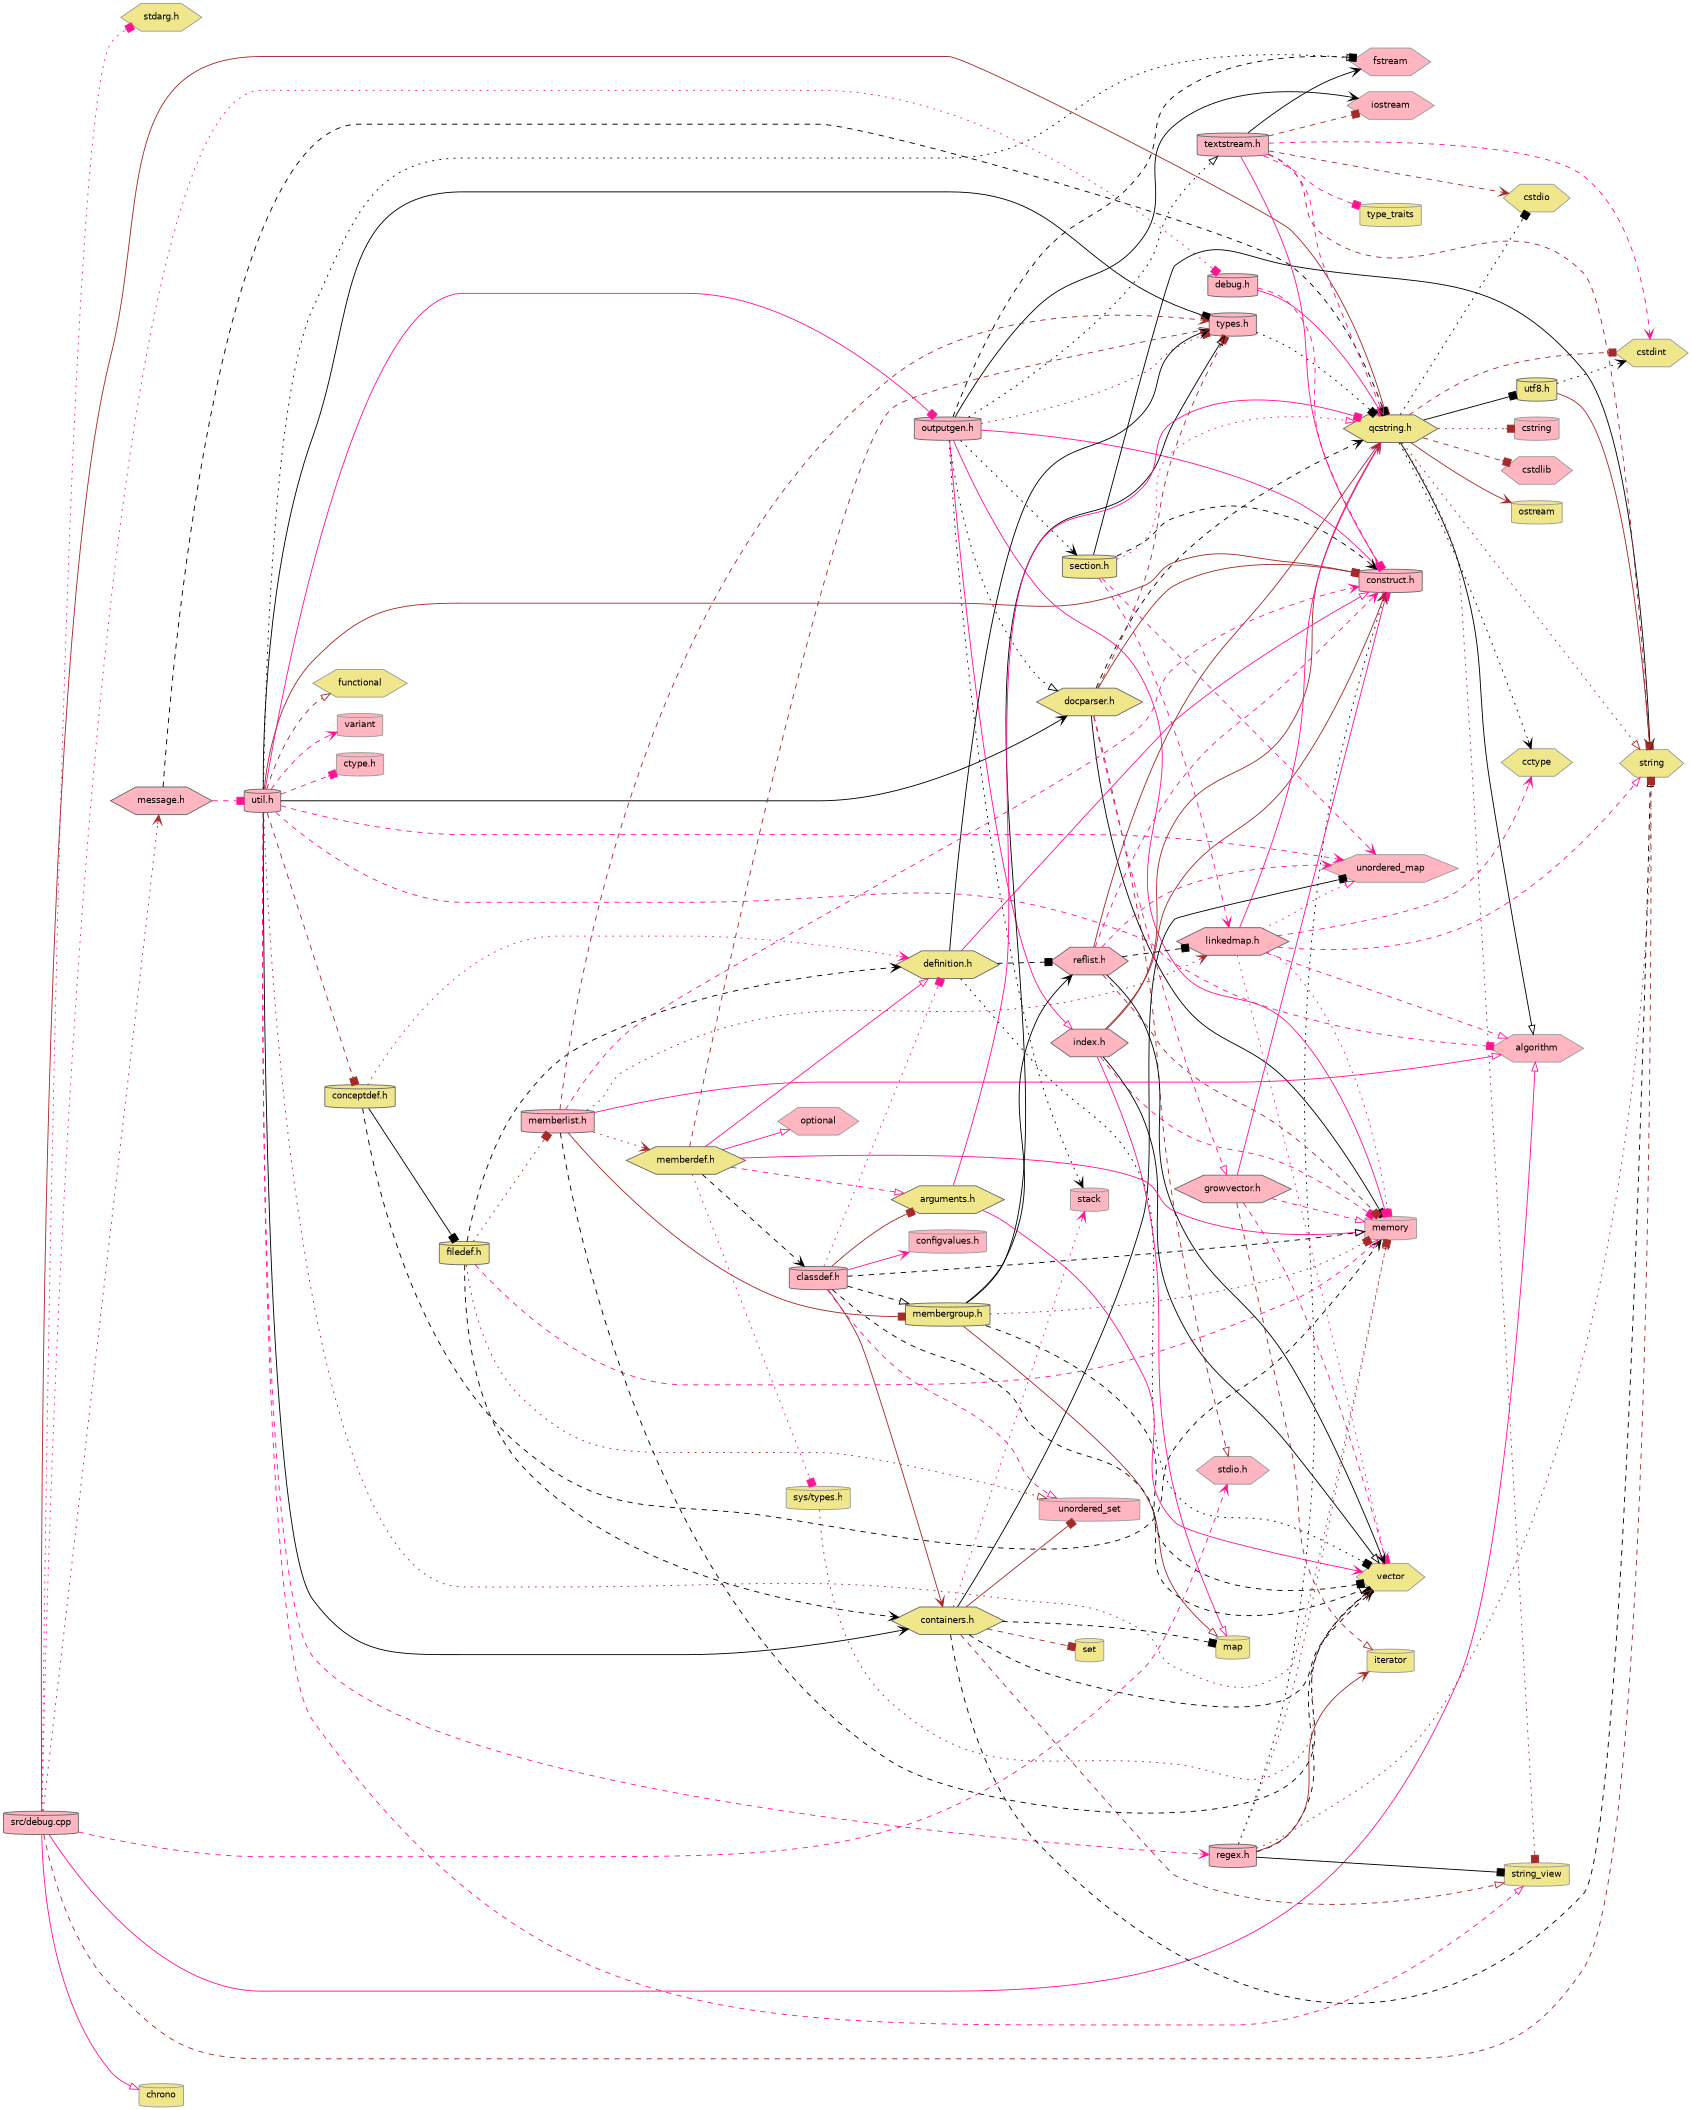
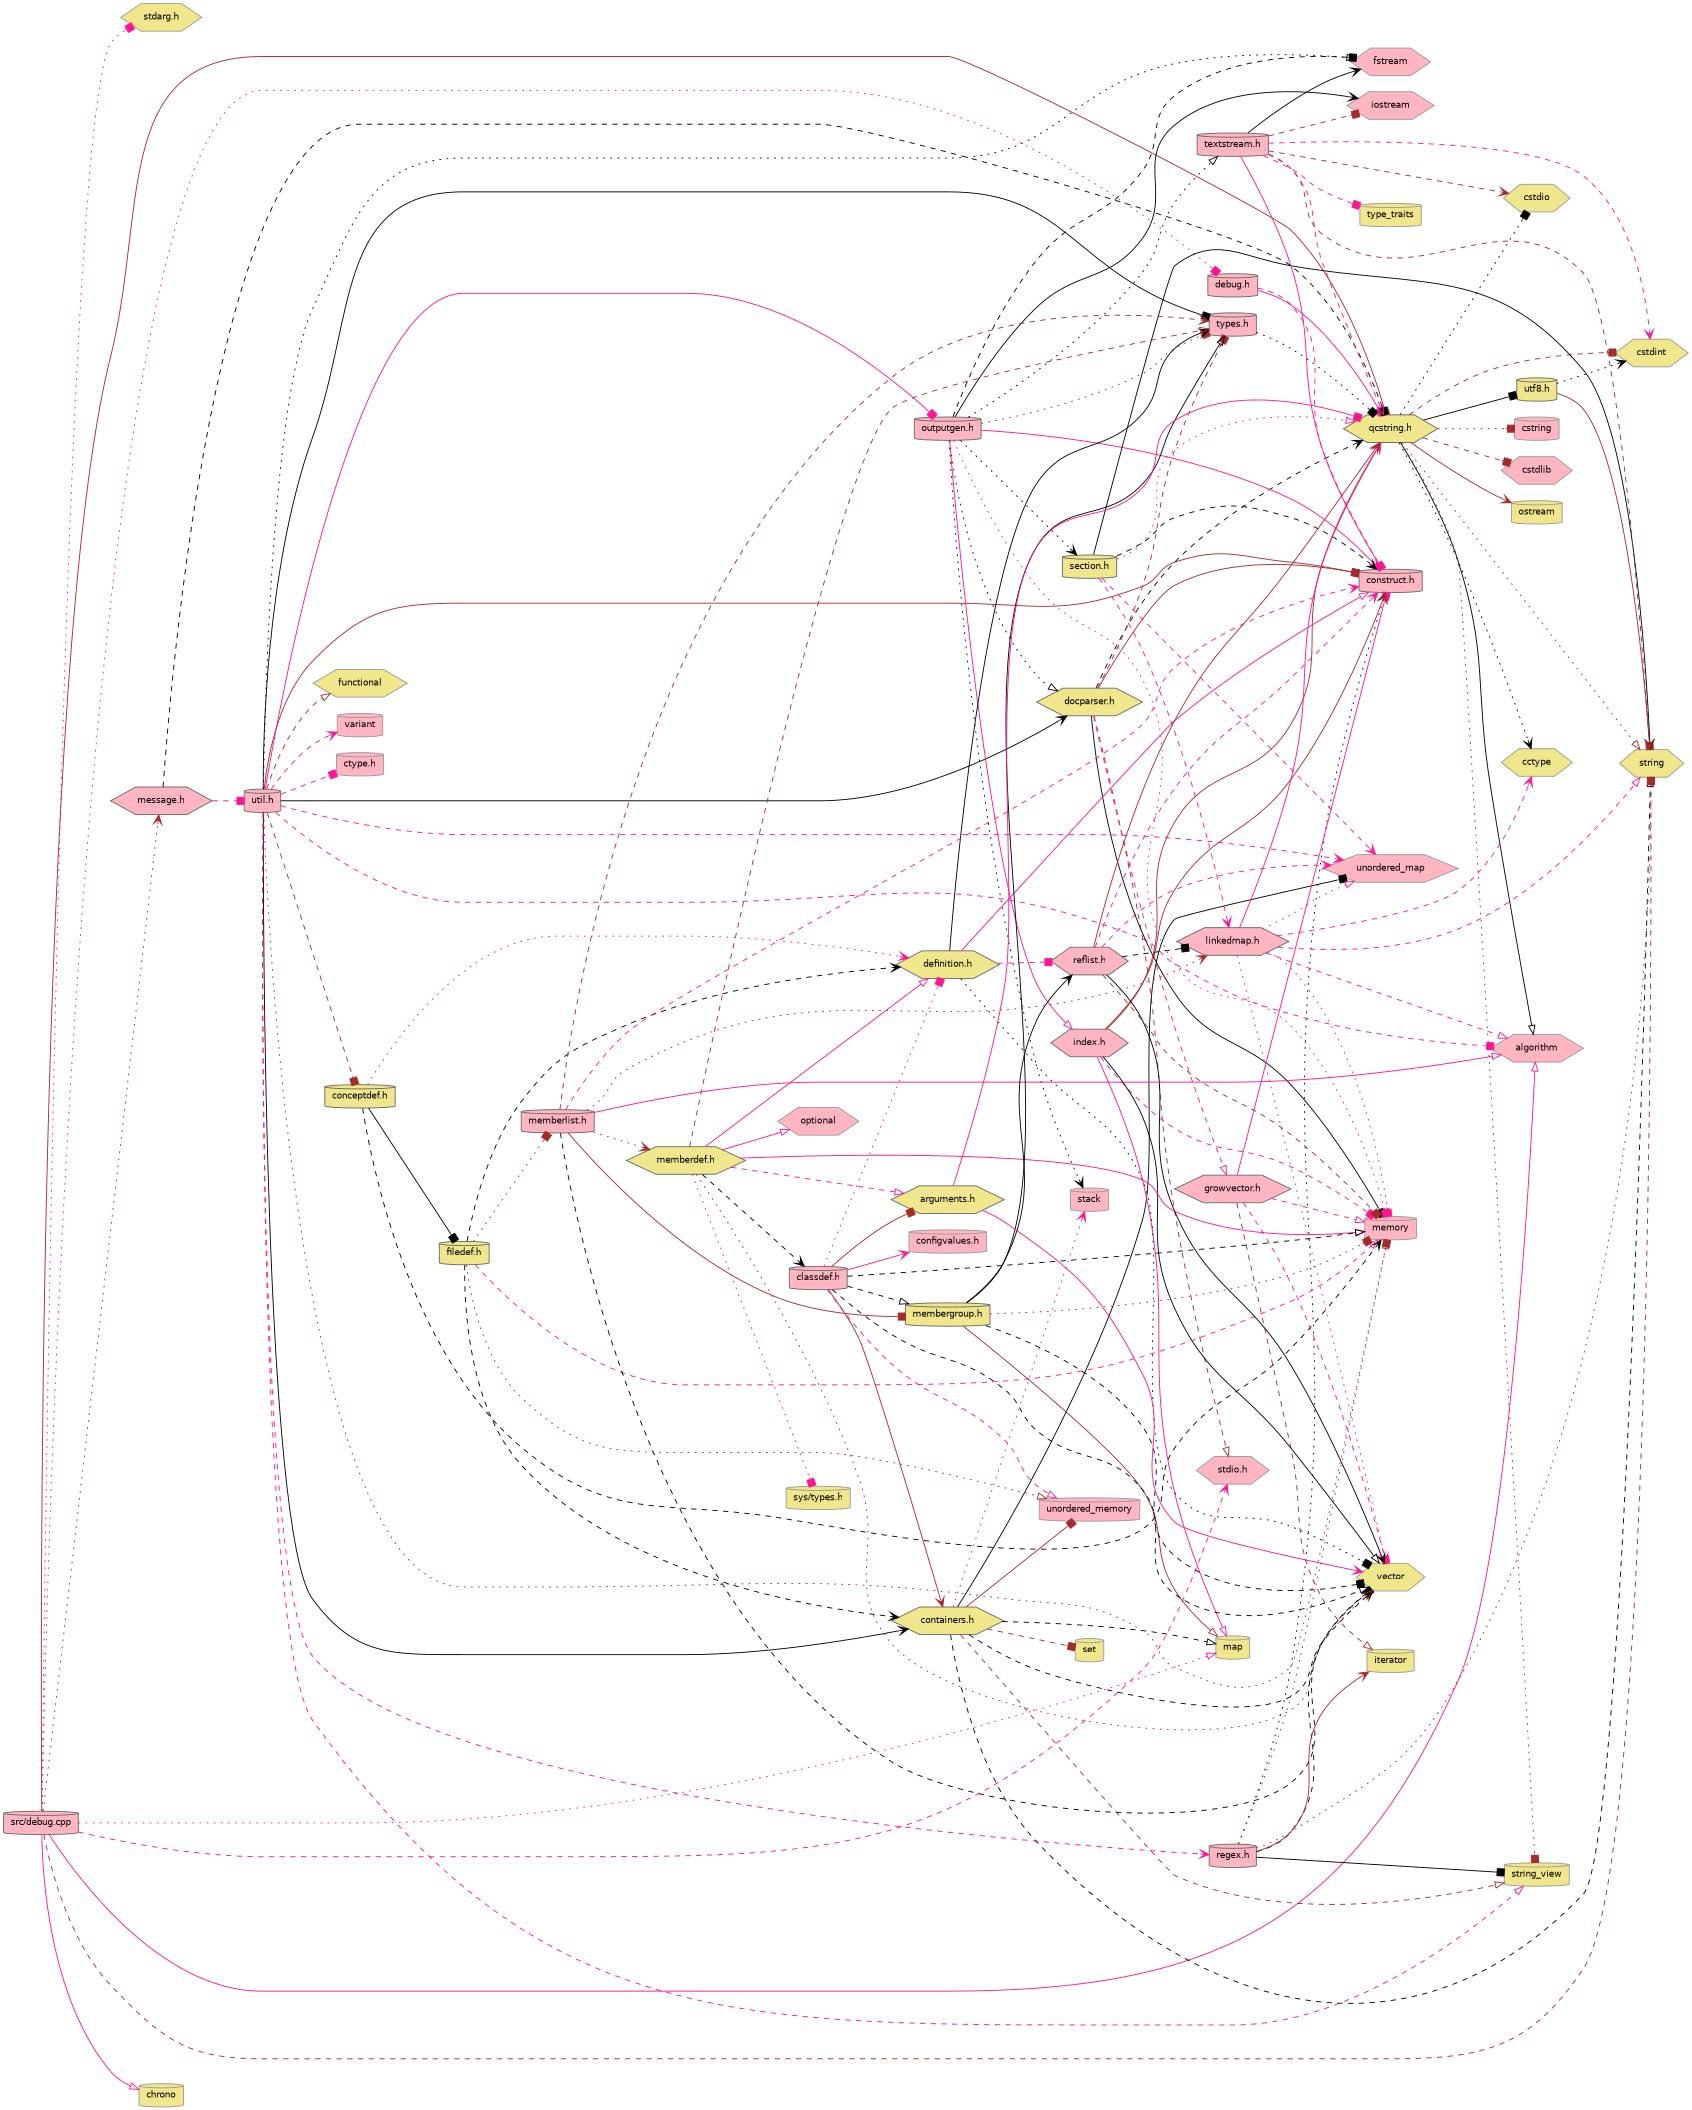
edge "outputgen.h" -> "memory": style solid -> dotted
edge "definition.h" -> "reflist.h": color black -> deeppink
node "unordered_set": label "unordered_set" -> "unordered_memory"
edge "containers.h" -> "map": arrowhead box -> onormal
edge "sys/types.h" -> "vector": now "memberdef.h" -> "vector"
edge "src/debug.cpp" -> "map": added
